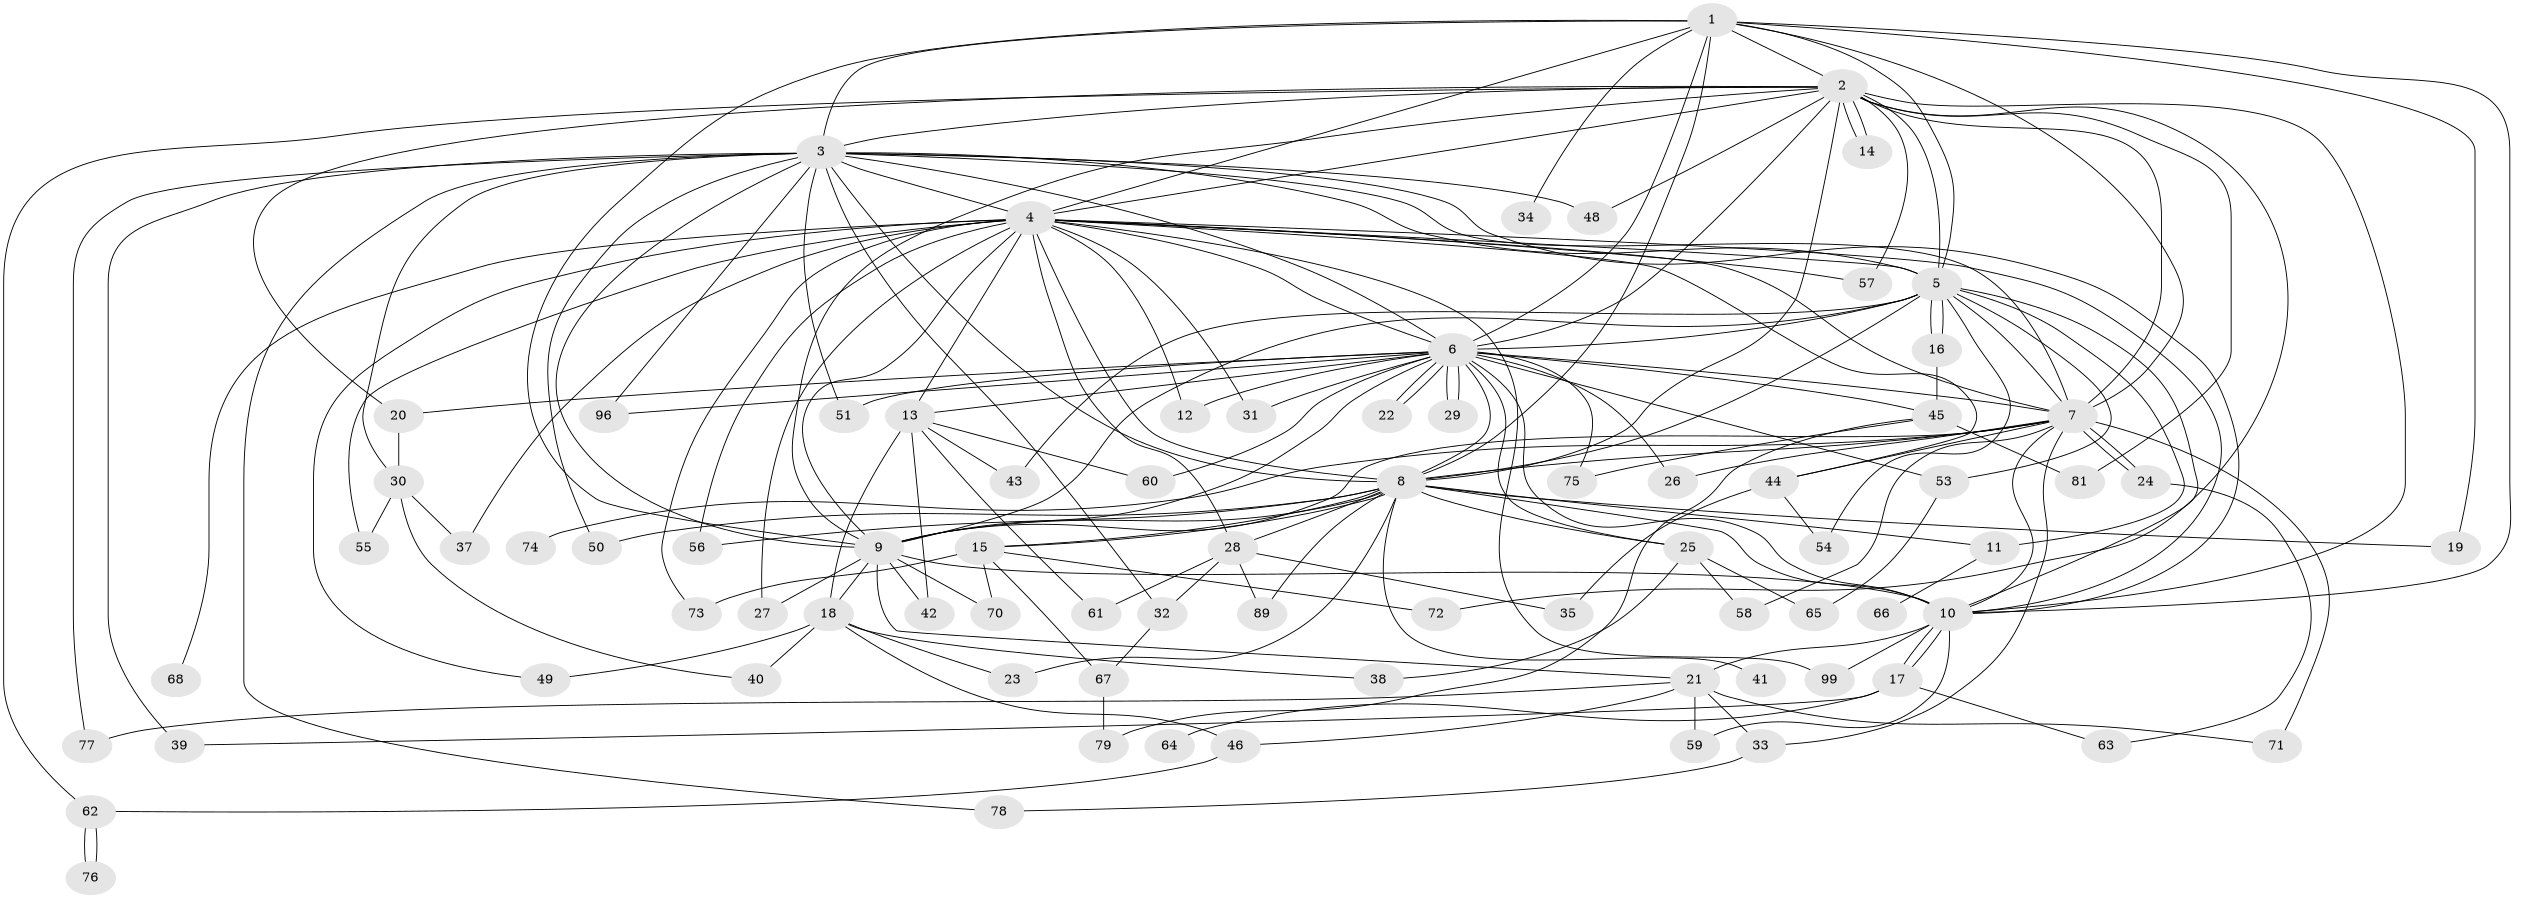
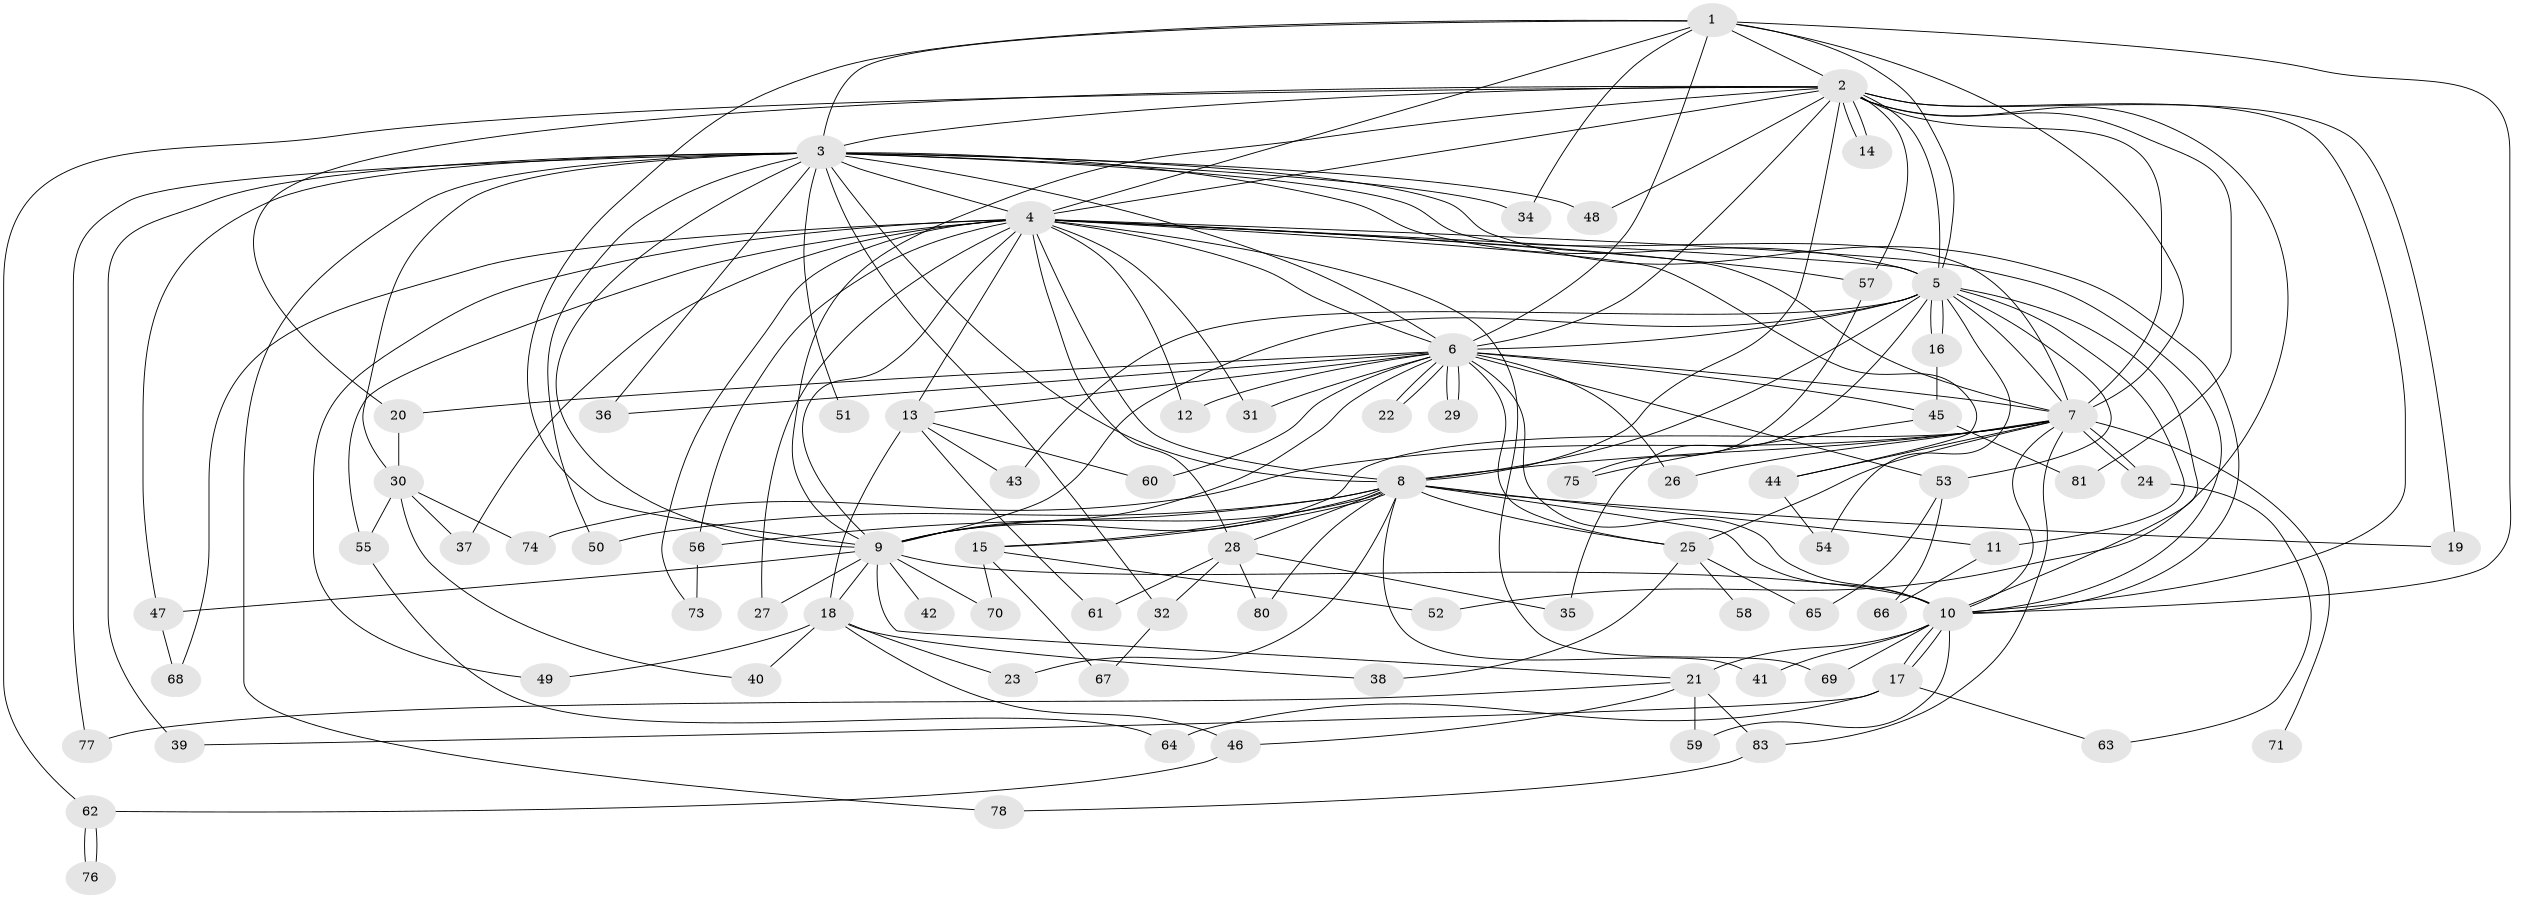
edge "1" -- "19": now "2" -- "19"
edge "3" -- "34": added
edge "1" -- "8": removed
edge "6" -- "51": removed
edge "6" -- "75": now "57" -- "75"
node "96": label "96" -> "36"
edge "6" -- "8": removed
edge "7" -- "58": now "7" -- "25"
edge "30" -- "74": added
edge "13" -- "42": removed
edge "44" -- "35": now "5" -- "35"
edge "53" -- "66": added
edge "15" -- "73": now "56" -- "73"
node "47": added
node "89": label "89" -> "80"
node "72": label "72" -> "52"
edge "10" -- "41": added
node "99": label "99" -> "69"
edge "55" -- "64": added
edge "21" -- "71": removed
node "79": removed
node "33": label "33" -> "83"
